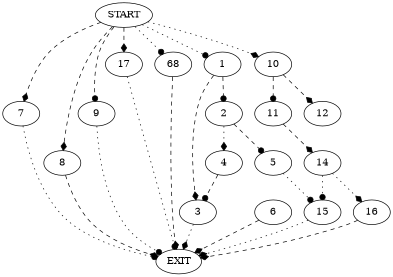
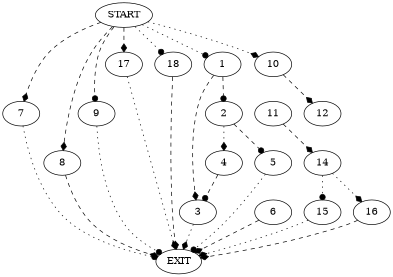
node "68": label "68" -> "18"
edge "10" -> "11": removed
edge "17" -> "EXIT": arrowhead dot -> diamond
edge "5" -> "15": now "5" -> "EXIT"
